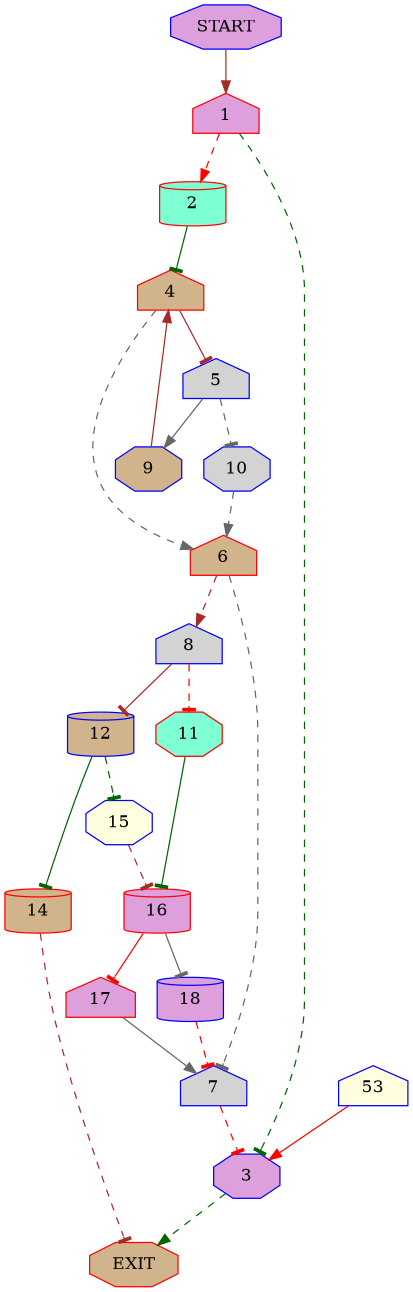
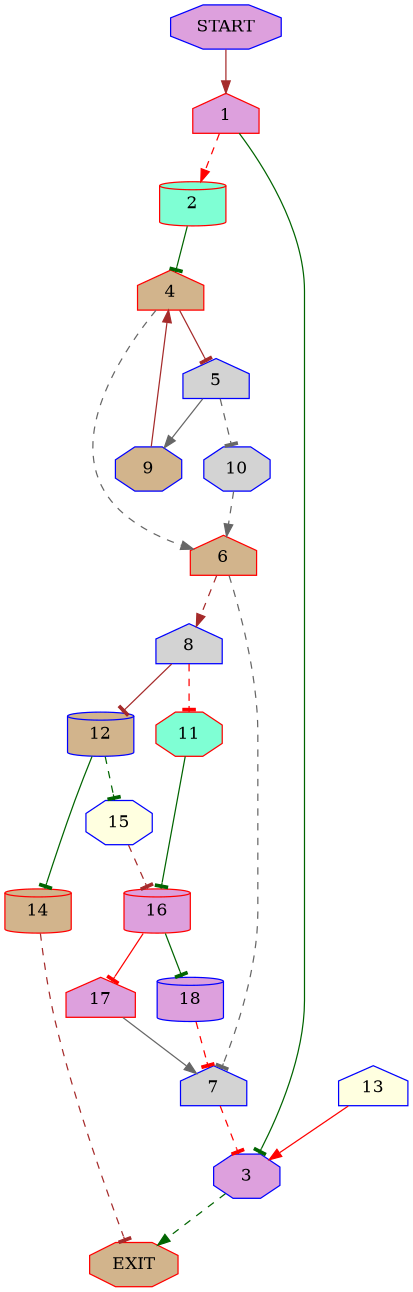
edge "1" -> "3": style dashed -> solid
edge "16" -> "18": color gray40 -> darkgreen
node "53": label "53" -> "13"
